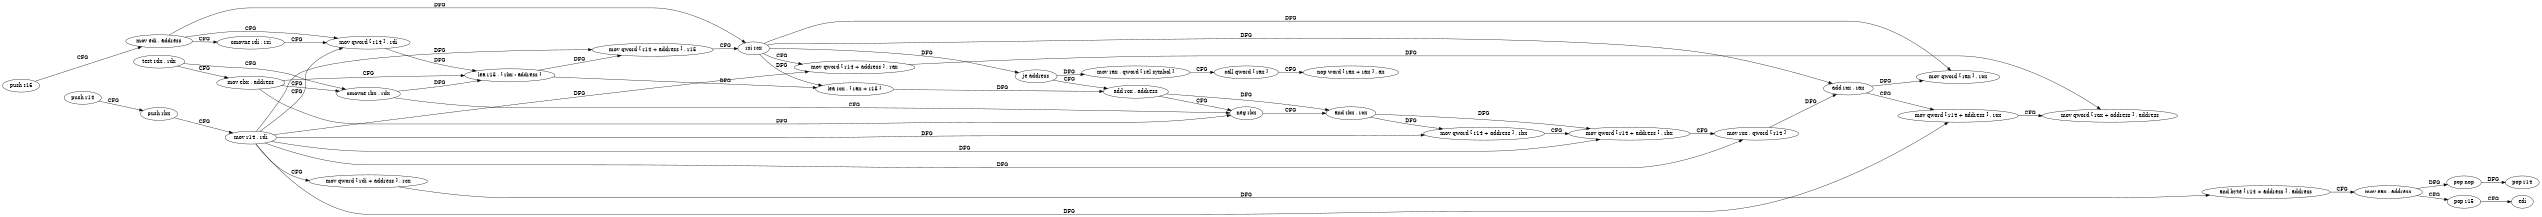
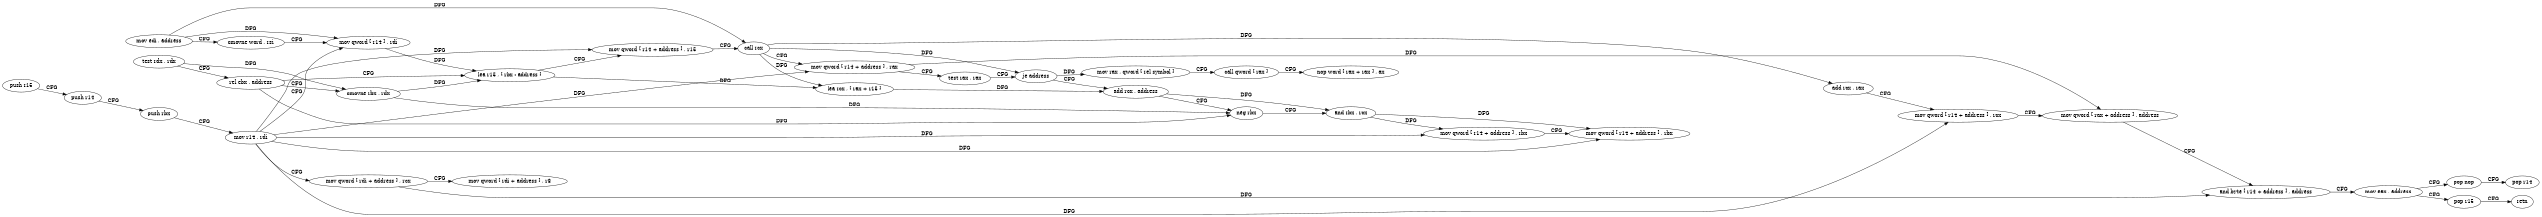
edge "mov edi , address" -> "mov qword [ r14 ] , rdi": label "CFG" -> "DFG"
node "cmovne rdi , rsi": label "cmovne rdi , rsi" -> "cmovne word , rsi"
node "rsi rcx": label "rsi rcx" -> "call rcx"
edge "lea r15 , [ rbx - address ]" -> "mov qword [ r14 + address ] , r15": label "DFG" -> "CFG"
edge "test rdx , rdx" -> "cmovne rbx , rdx": label "CFG" -> "DFG"
edge "push r15" -> "mov edi , address": now "push r15" -> "push r14"
node "mov qword [ rax ] , rcx": removed
node "test rax , rax": added
node "mov ebx , address": label "mov ebx , address" -> "rel ebx , address"
edge "cmovne rbx , rdx" -> "neg rbx": label "CFG" -> "DFG"
node "mov rcx , qword [ r14 ]": removed
edge "mov qword [ rax + address ] , address" -> "and byte [ r14 + address ] , address": added, label "CFG"
edge "pop nop" -> "pop r14": label "DFG" -> "CFG"
node "mov qword [ rdi + address ] , r8": added
edge "mov eax , address" -> "pop nop": label "DFG" -> "CFG"
node "edi": label "edi" -> "retn"
